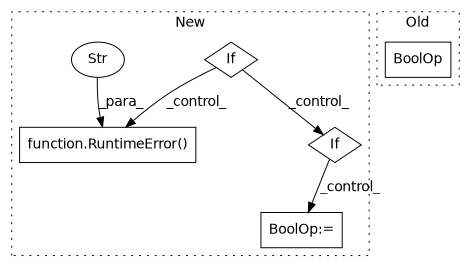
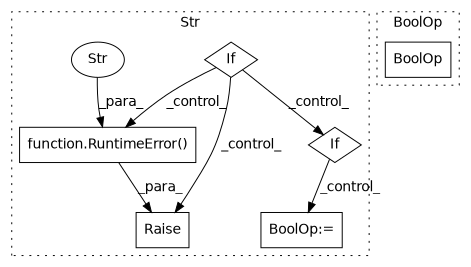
cluster "New": label "New" -> "Str"
cluster "Old": label "Old" -> "BoolOp"
node "Raise": added
